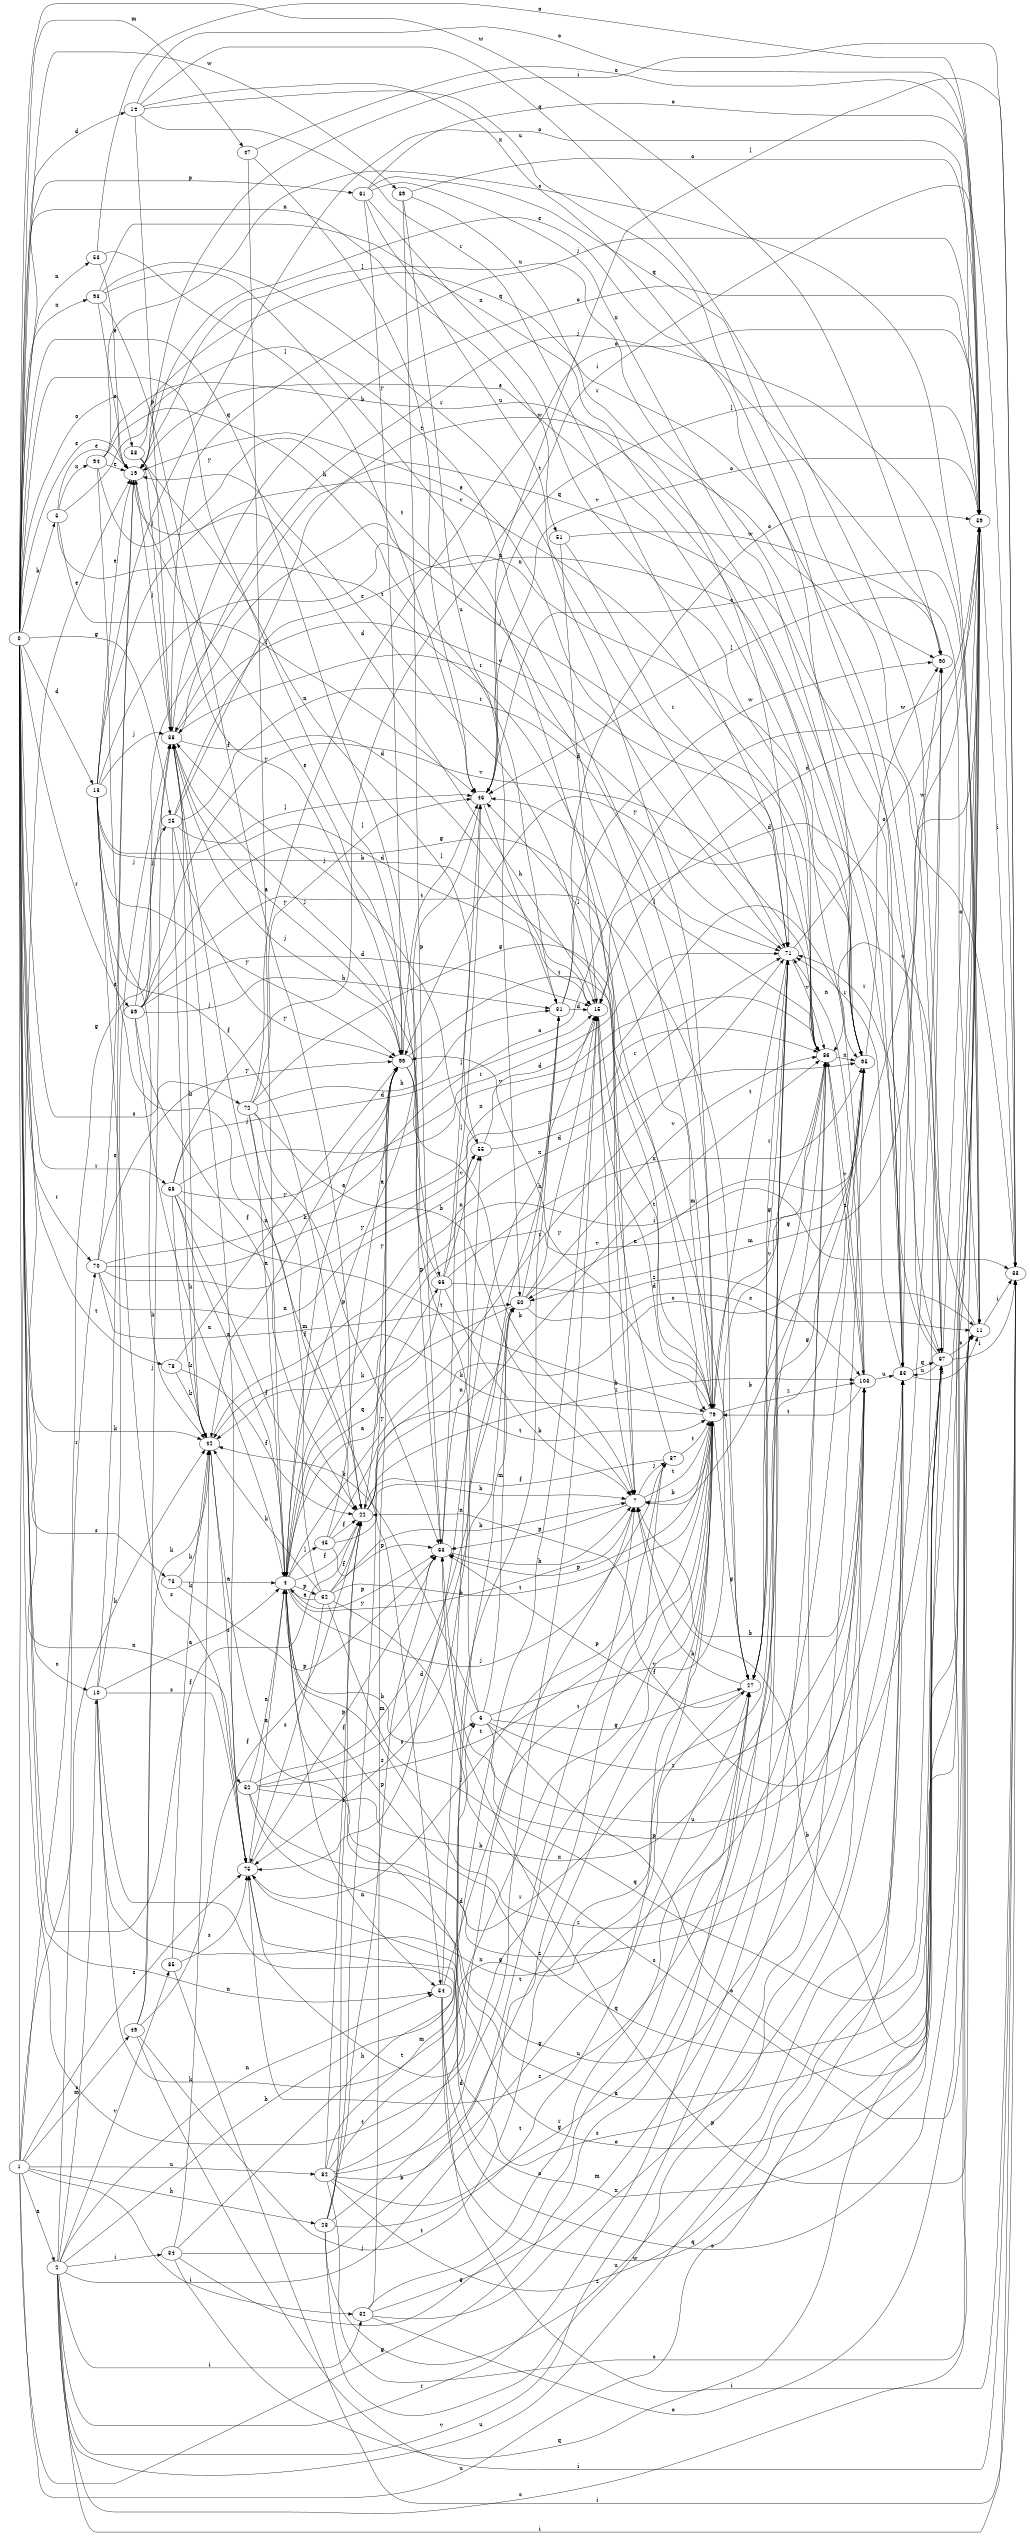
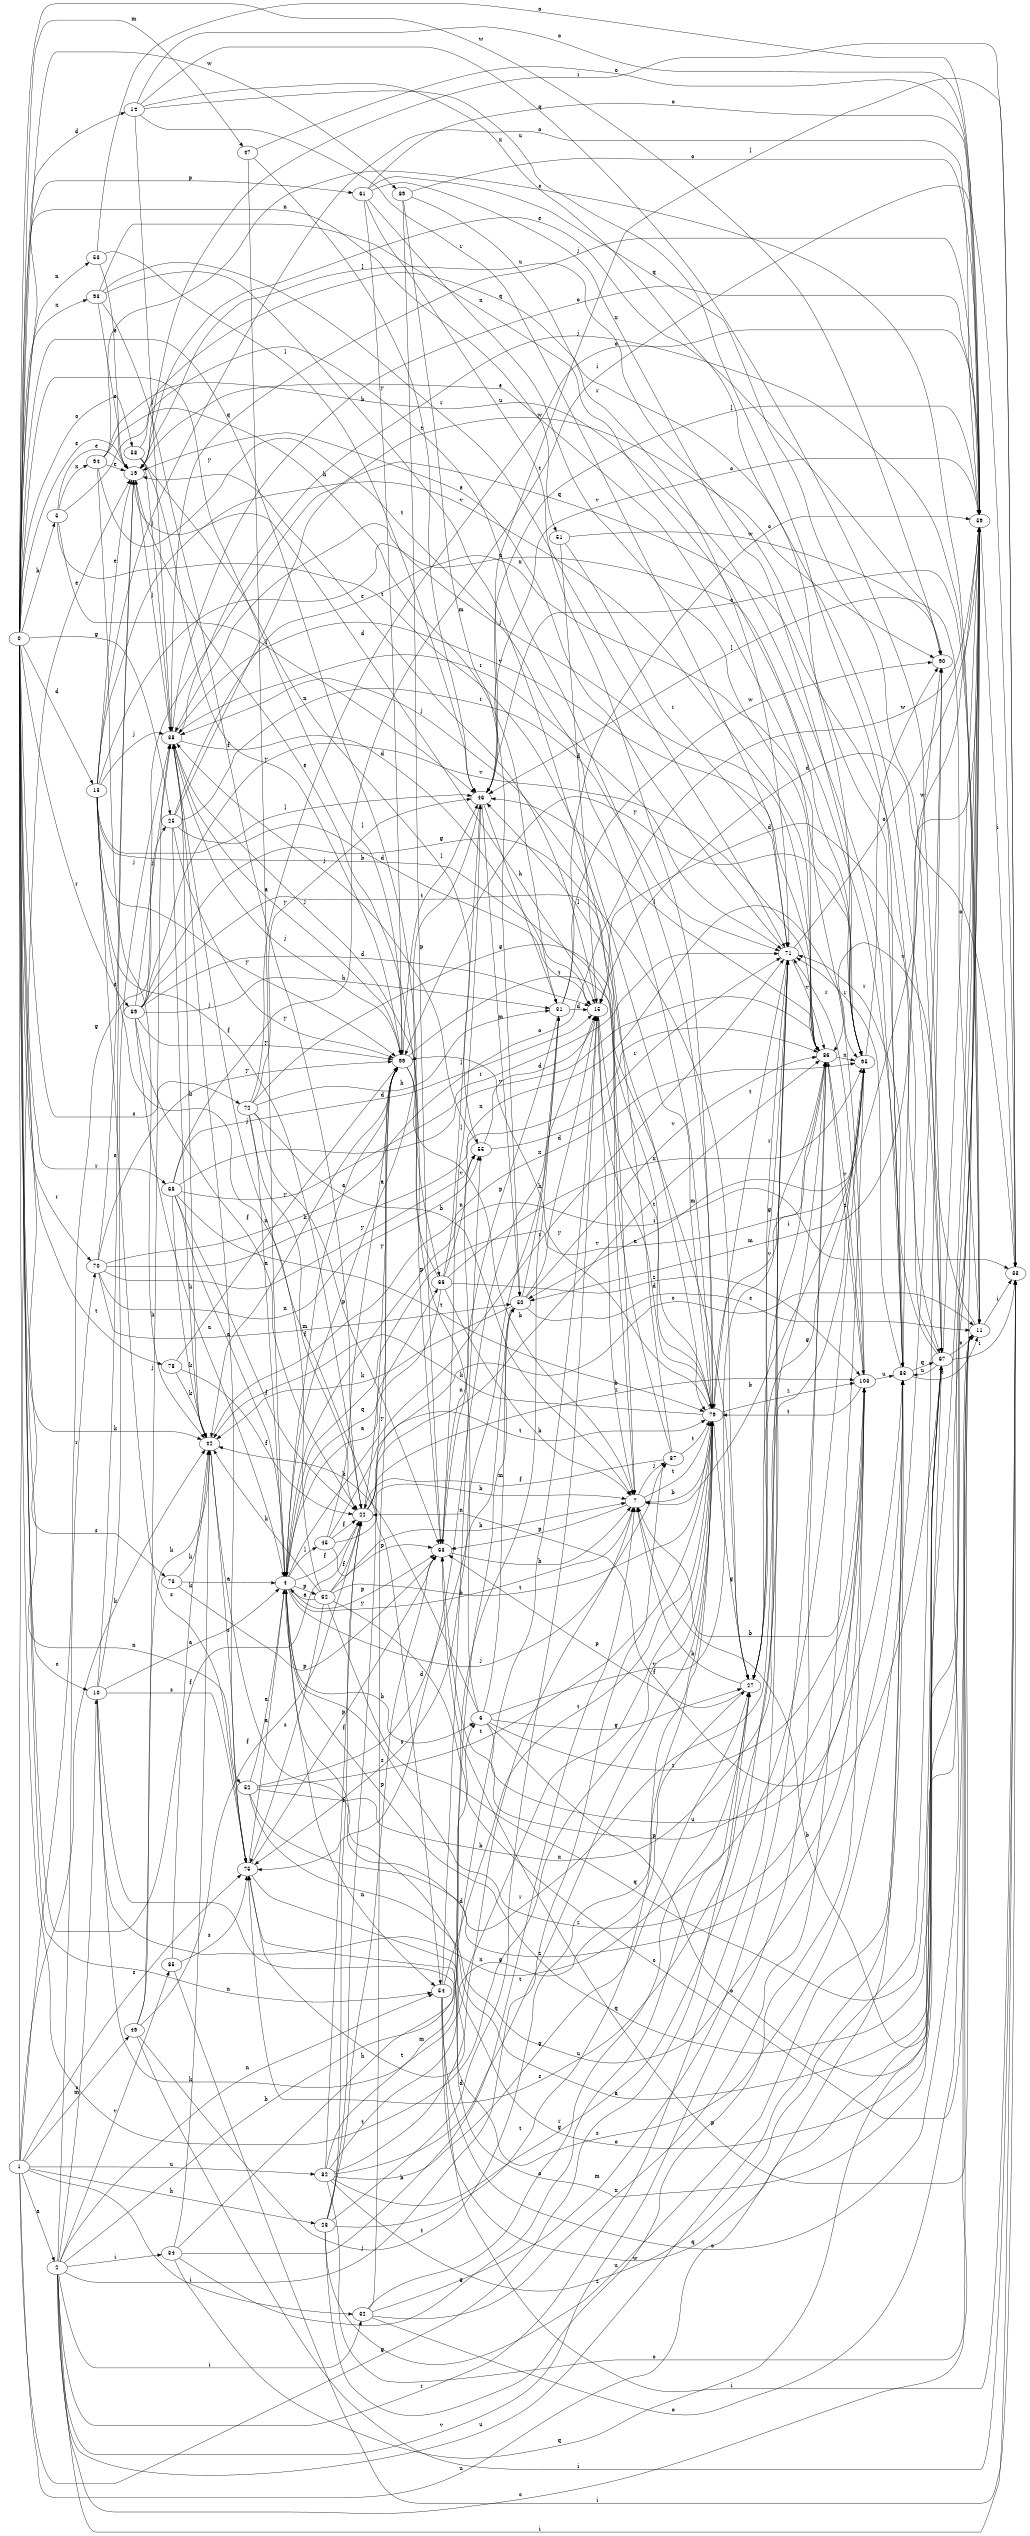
edge "14" -> "38": label "p" -> "j"
edge "89" -> "50": label "u" -> "m"
edge "103" -> "71": label "n" -> "r"
edge "69" -> "99": added, label "y"
edge "86" -> "27": label "g" -> "i"
edge "79" -> "63": now "31" -> "63"
edge "52" -> "50": now "46" -> "50"
edge "87" -> "75": now "87" -> "38"
